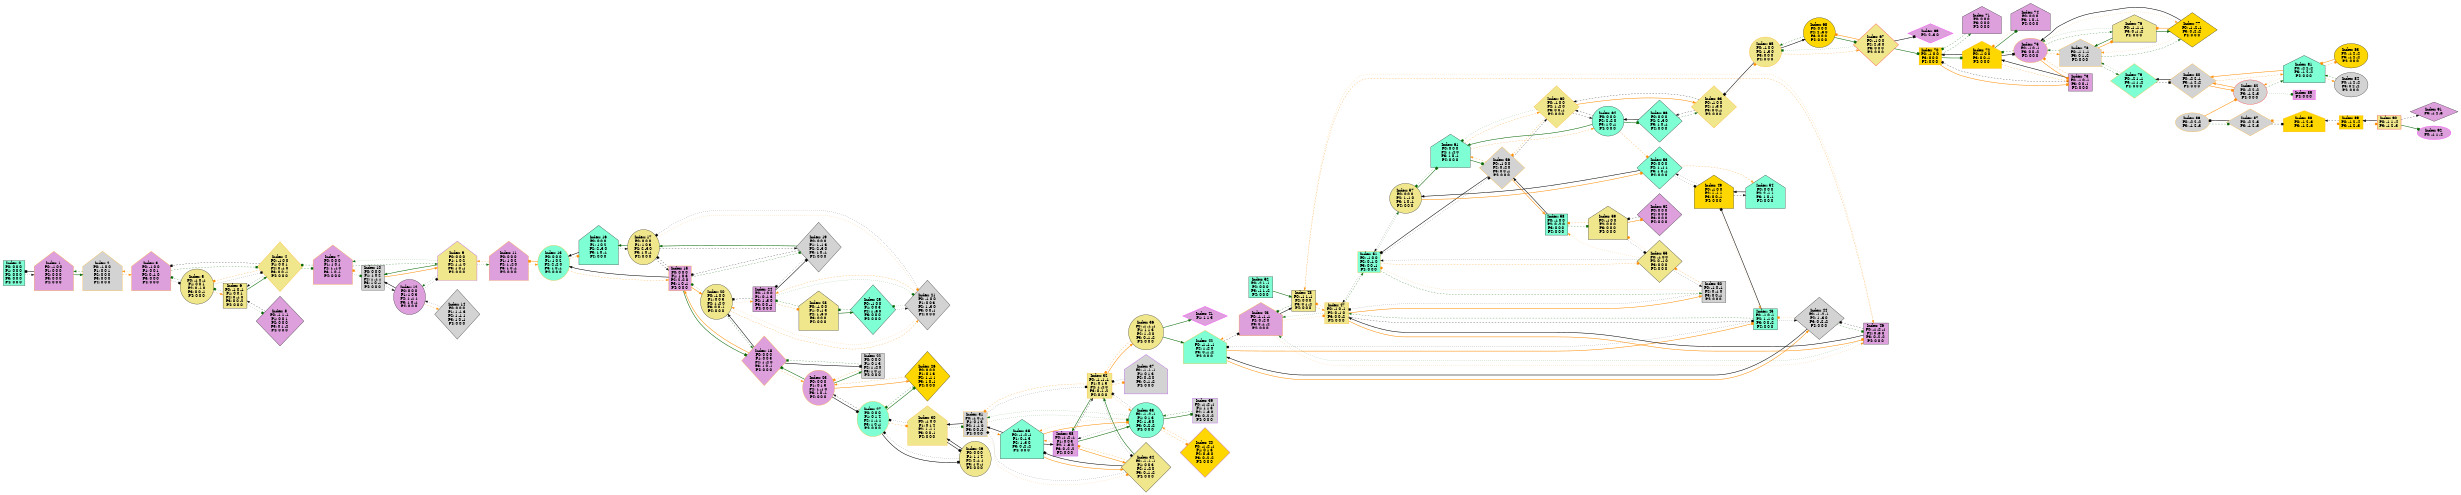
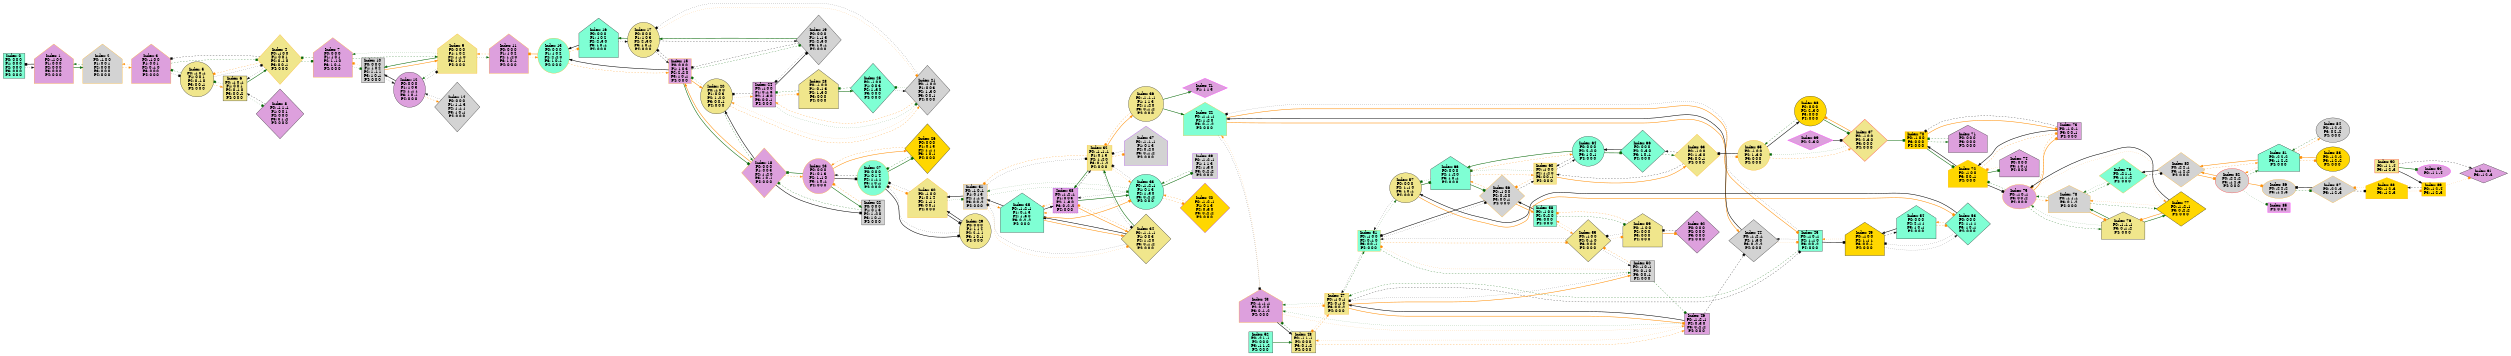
edge "Index: 67 P0: -1 0 0 P2: 2 -3 0 P3: 0 0 0 P4: 0 0 0" -> "Index: 69 P2: 2 -3 0": reversed
node "Index: 60 P0: -1 0 0 P2: 1 -2 0 P3: 0 0 -1 P4: 0 0 0": shape diamond -> box
edge "Index: 86 P0: -2 2 -2 P3: -1 2 -3" -> "Index: 82 P0: -2 2 -2 P3: -1 2 -3 P4: 0 0 0": reversed
edge "Index: 89 P0: -1 2 -4 P3: -1 2 -3" -> "Index: 90 P0: -1 1 -4 P3: -1 2 -3": now "Index: 89 P0: -1 2 -4 P3: -1 2 -3" -> "Index: 91 P3: -1 2 -3"
edge "Index: 64 P0: 0 0 0 P2: 2 -2 0 P3: 1 0 -1 P4: 0 0 0" -> "Index: 53 P0: 0 0 0 P2: 1 -1 1 P3: 1 0 -1 P4: 0 0 0": now "Index: 54 P0: 0 0 0 P2: 2 -1 1 P3: 1 0 -1 P4: 0 0 0" -> "Index: 53 P0: 0 0 0 P2: 1 -1 1 P3: 1 0 -1 P4: 0 0 0"
node "Index: 61 P0: 0 0 0 P2: 1 -2 0 P3: 1 0 -1 P4: 0 0 0": label "Index: 61 P0: 0 0 0 P2: 1 -2 0 P3: 1 0 -1 P4: 0 0 0" -> "Index: 66 P0: 0 0 0 P2: 1 -2 0 P3: 1 0 -1 P4: 0 0 0"
edge "Index: 58 P0: -1 0 0 P2: 0 -2 0 P3: 0 0 0 P4: 0 0 0" -> "Index: 55 P0: -1 0 0 P2: 0 -1 0 P3: 0 0 0 P4: 0 0 0": added
node "Index: 9 P0: 0 0 0 P1: 1 0 2 P2: 1 -1 0 P3: 1 0 -1 P4: 0 0 0": color purple -> orange
edge "Index: 44 P0: -1 -2 -1 P2: 1 -3 0 P3: 0 -2 -2 P4: 0 0 0" -> "Index: 46 P0: -1 -2 -1 P2: 0 -3 0 P3: 0 -2 -2 P4: 0 0 0": now "Index: 50 P0: -1 0 -1 P2: 0 -1 0 P3: 0 0 -1 P4: 0 0 0" -> "Index: 46 P0: -1 -2 -1 P2: 0 -3 0 P3: 0 -2 -2 P4: 0 0 0"
edge "Index: 42 P0: -1 -1 -1 P2: 1 -2 0 P3: 0 -1 -2 P4: 0 0 0" -> "Index: 43 P0: -1 -1 -1 P2: 0 -2 0 P3: 0 -1 -2 P4: 0 0 0": style dashed -> dotted
